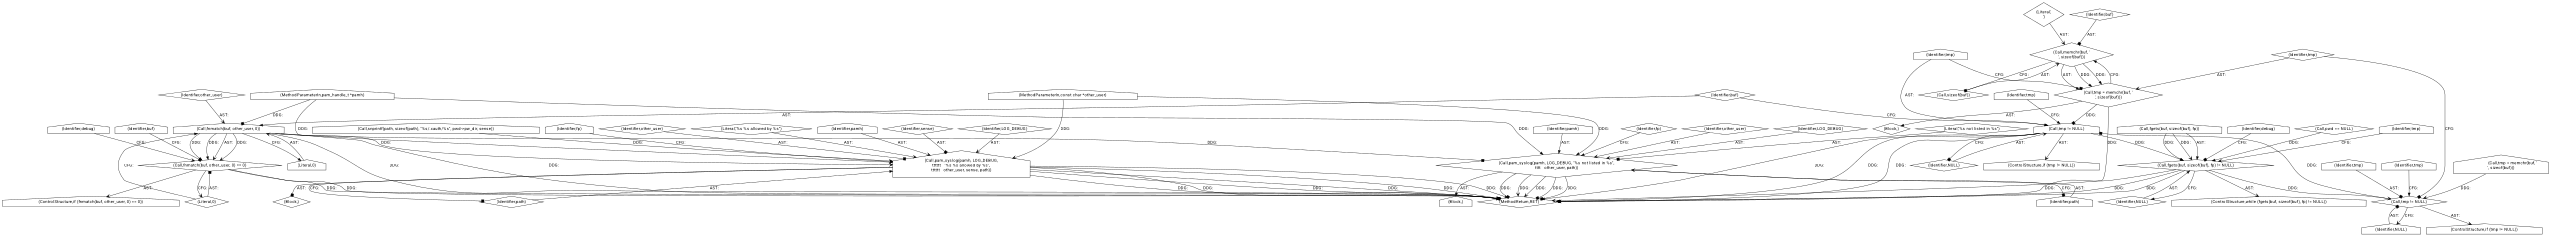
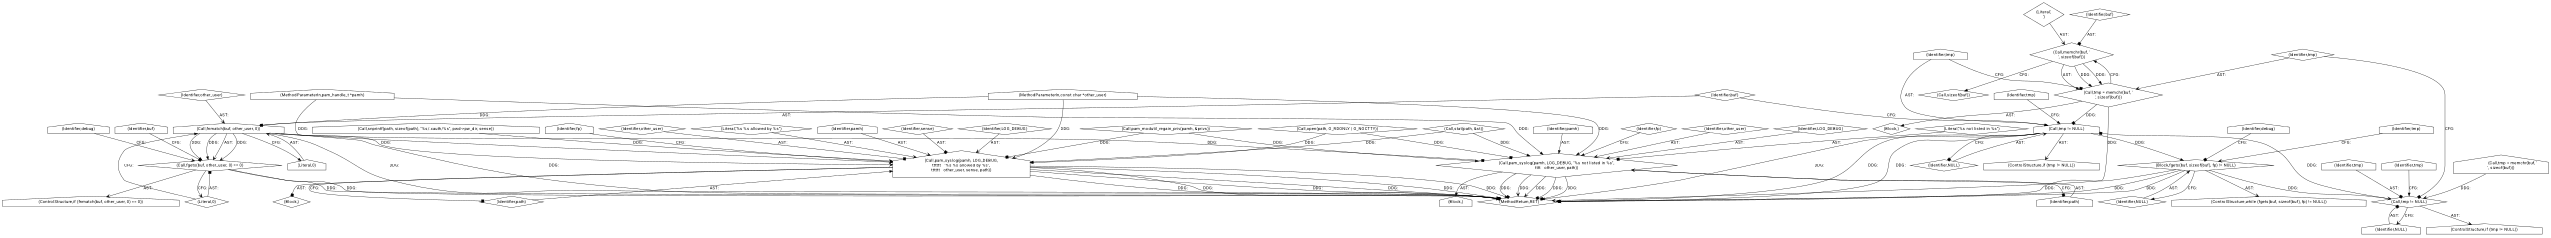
edge "(Call,memchr(buf, ' ', sizeof(buf)))" -> "(Call,sizeof(buf))": arrowhead box -> normal
edge "(Call,sizeof(buf))" -> "(Call,memchr(buf, ' ', sizeof(buf)))": removed, label "AST:"
edge "(MethodParameterIn,pam_handle_t *pamh)" -> "(Call,fnmatch(buf, other_user, 0))": now "(MethodParameterIn,const char *other_user)" -> "(Call,fnmatch(buf, other_user, 0))"
node "(Call,pam_modutil_regain_priv(pamh, &privs))": added
node "(Call,open(path, O_RDONLY | O_NOCTTY))": added
node "(Call,stat(path, &st))": added
node "(Call,fgets(buf, sizeof(buf), fp))": removed
node "(Call,pwd == NULL)": removed
node "(Call,fnmatch(buf, other_user, 0) == 0)": label "(Call,fnmatch(buf, other_user, 0) == 0)" -> "(Call,fgets(buf, other_user, 0) == 0)"
node "(Call,fgets(buf, sizeof(buf), fp) != NULL)": label "(Call,fgets(buf, sizeof(buf), fp) != NULL)" -> "(Block,fgets(buf, sizeof(buf), fp) != NULL)"
